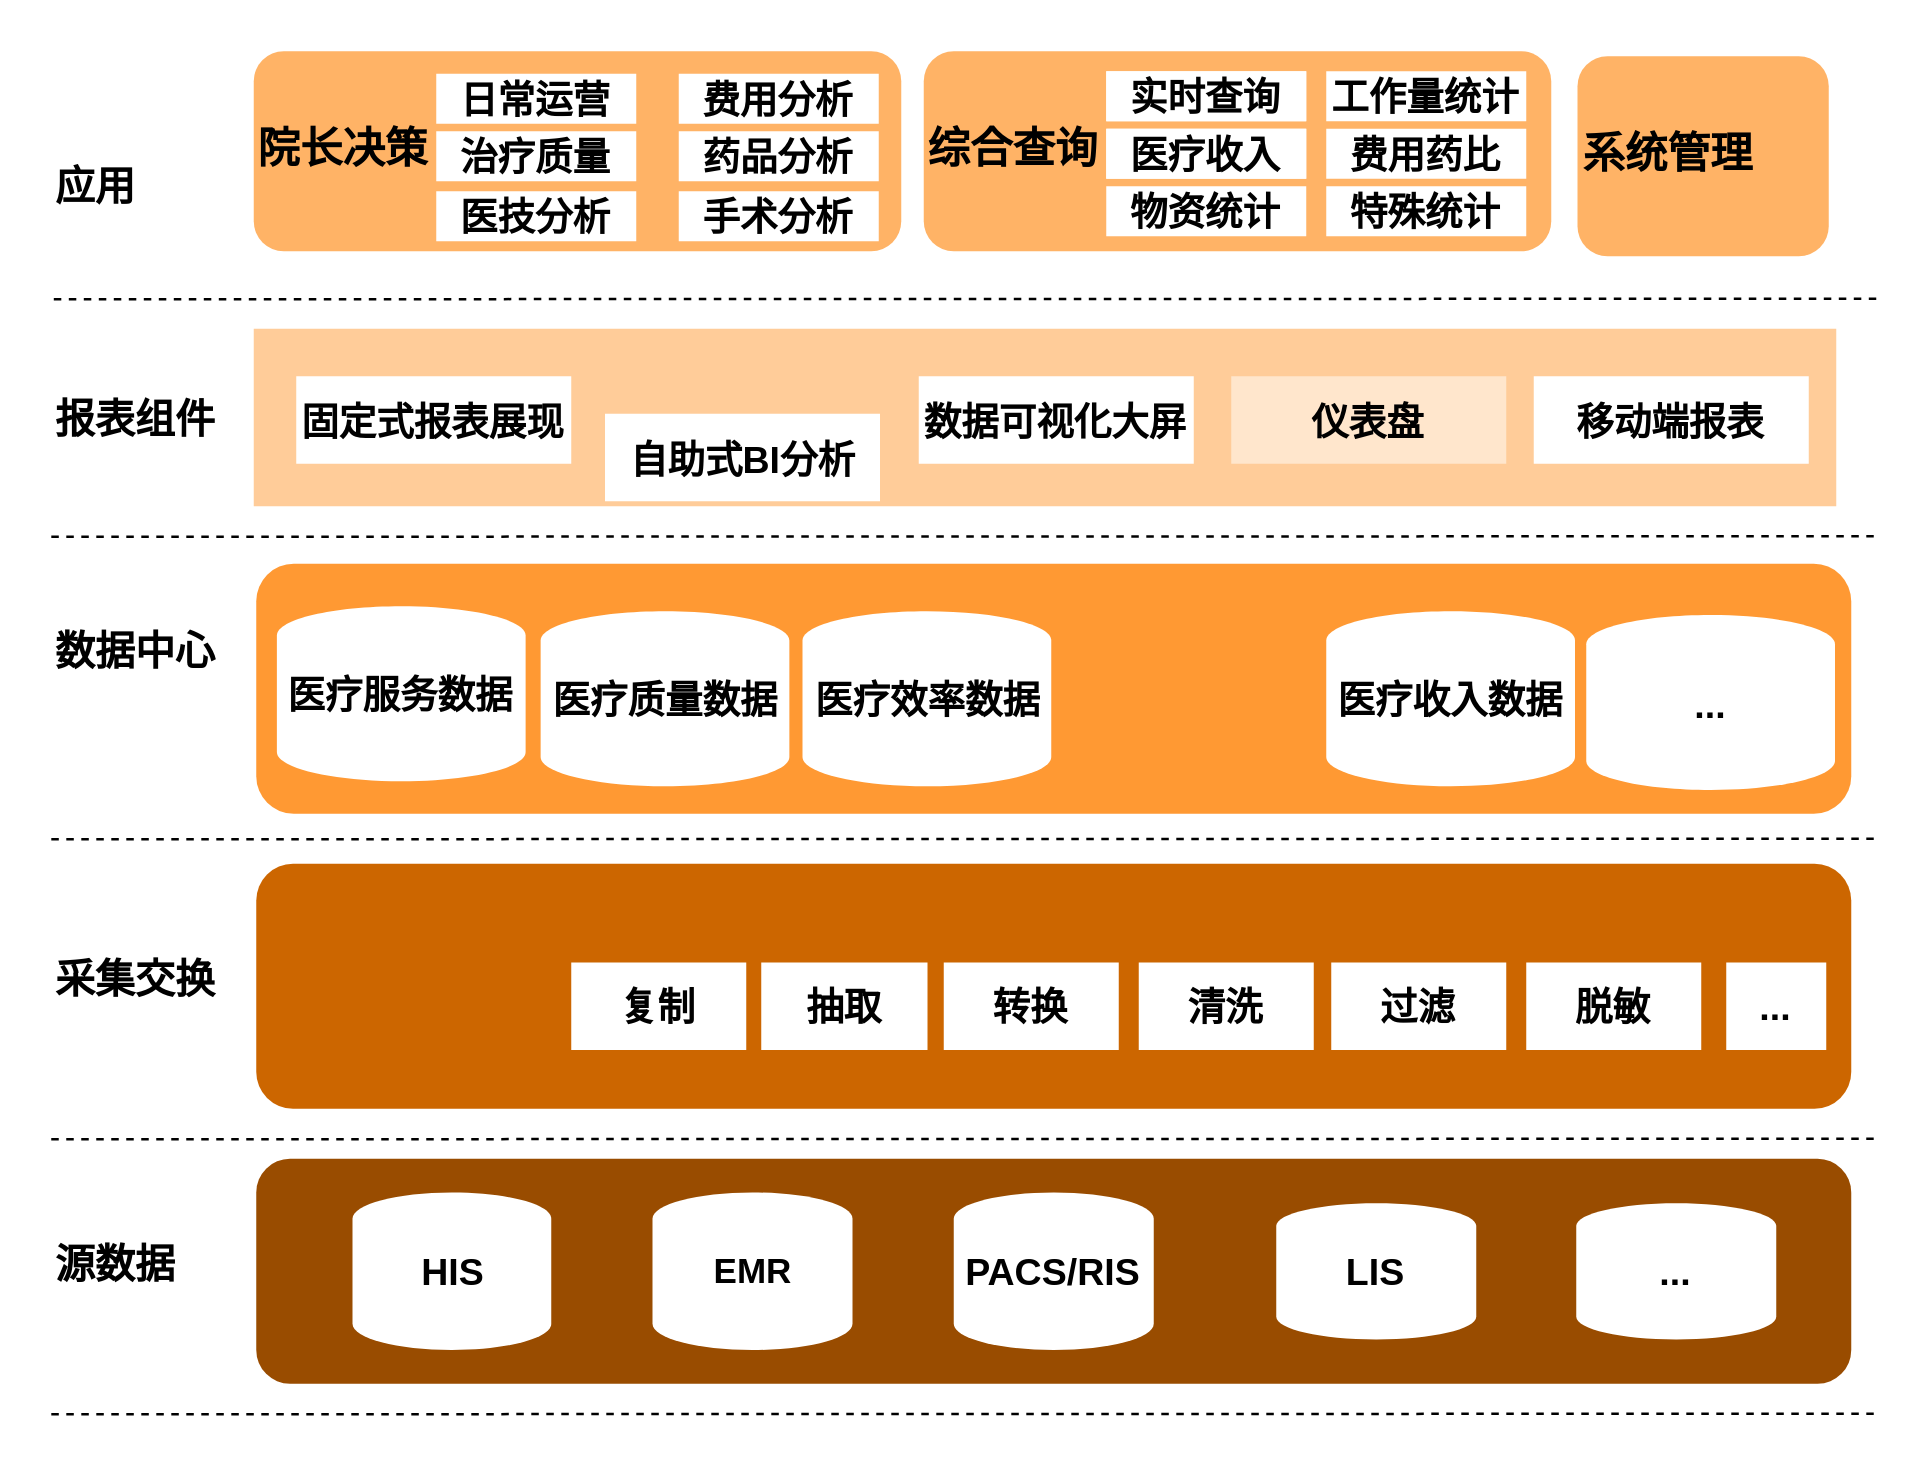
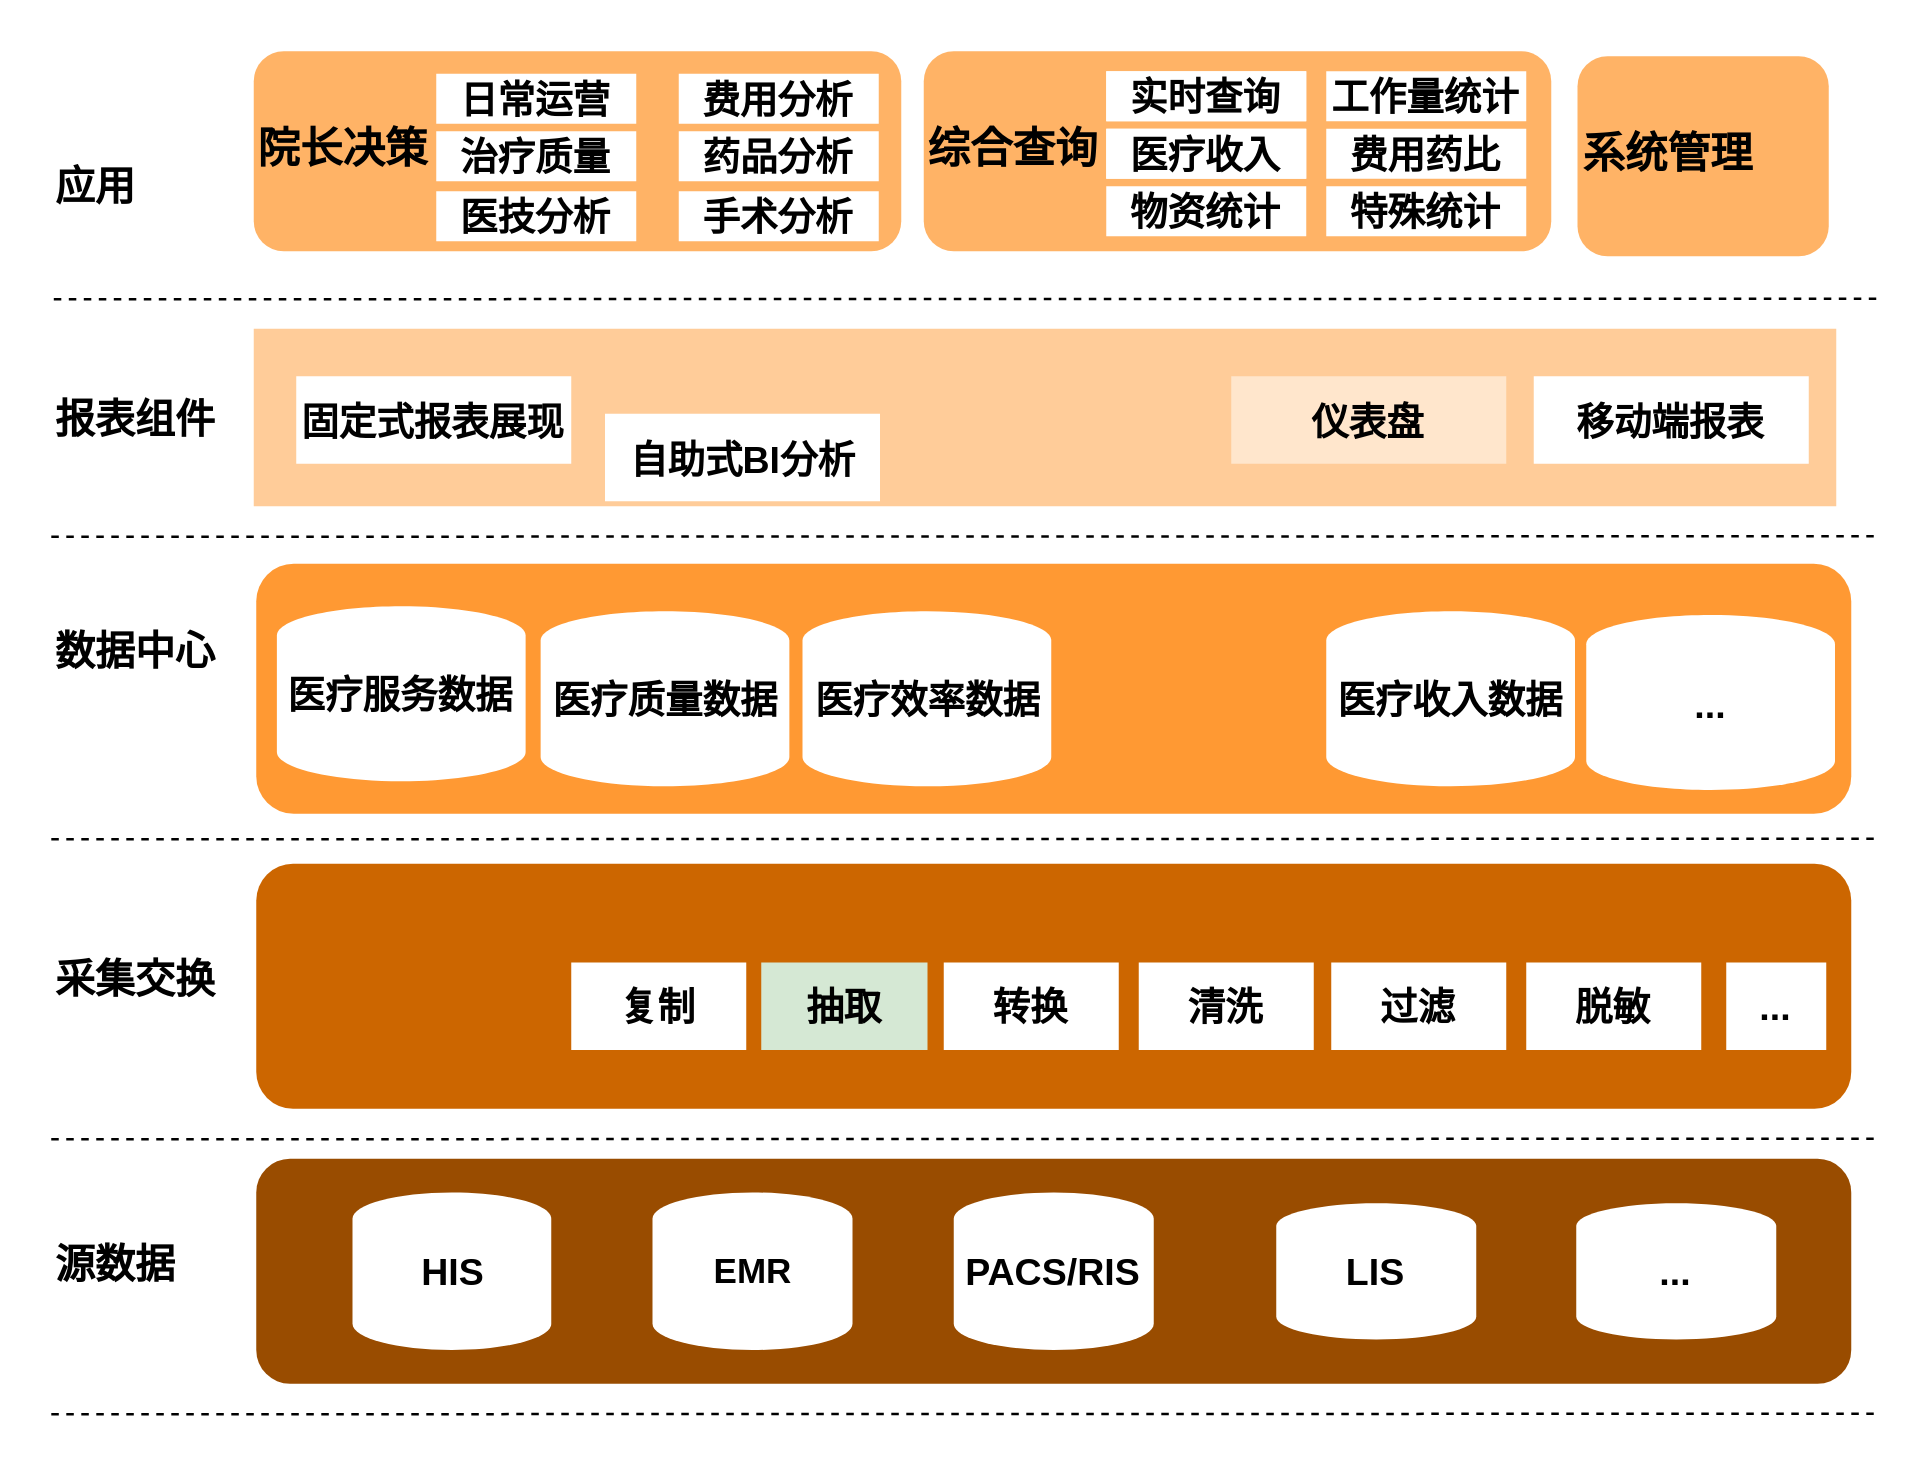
node "数据可视化大屏": removed
node "抽取": fillcolor #ffffff -> #d5e8d4
